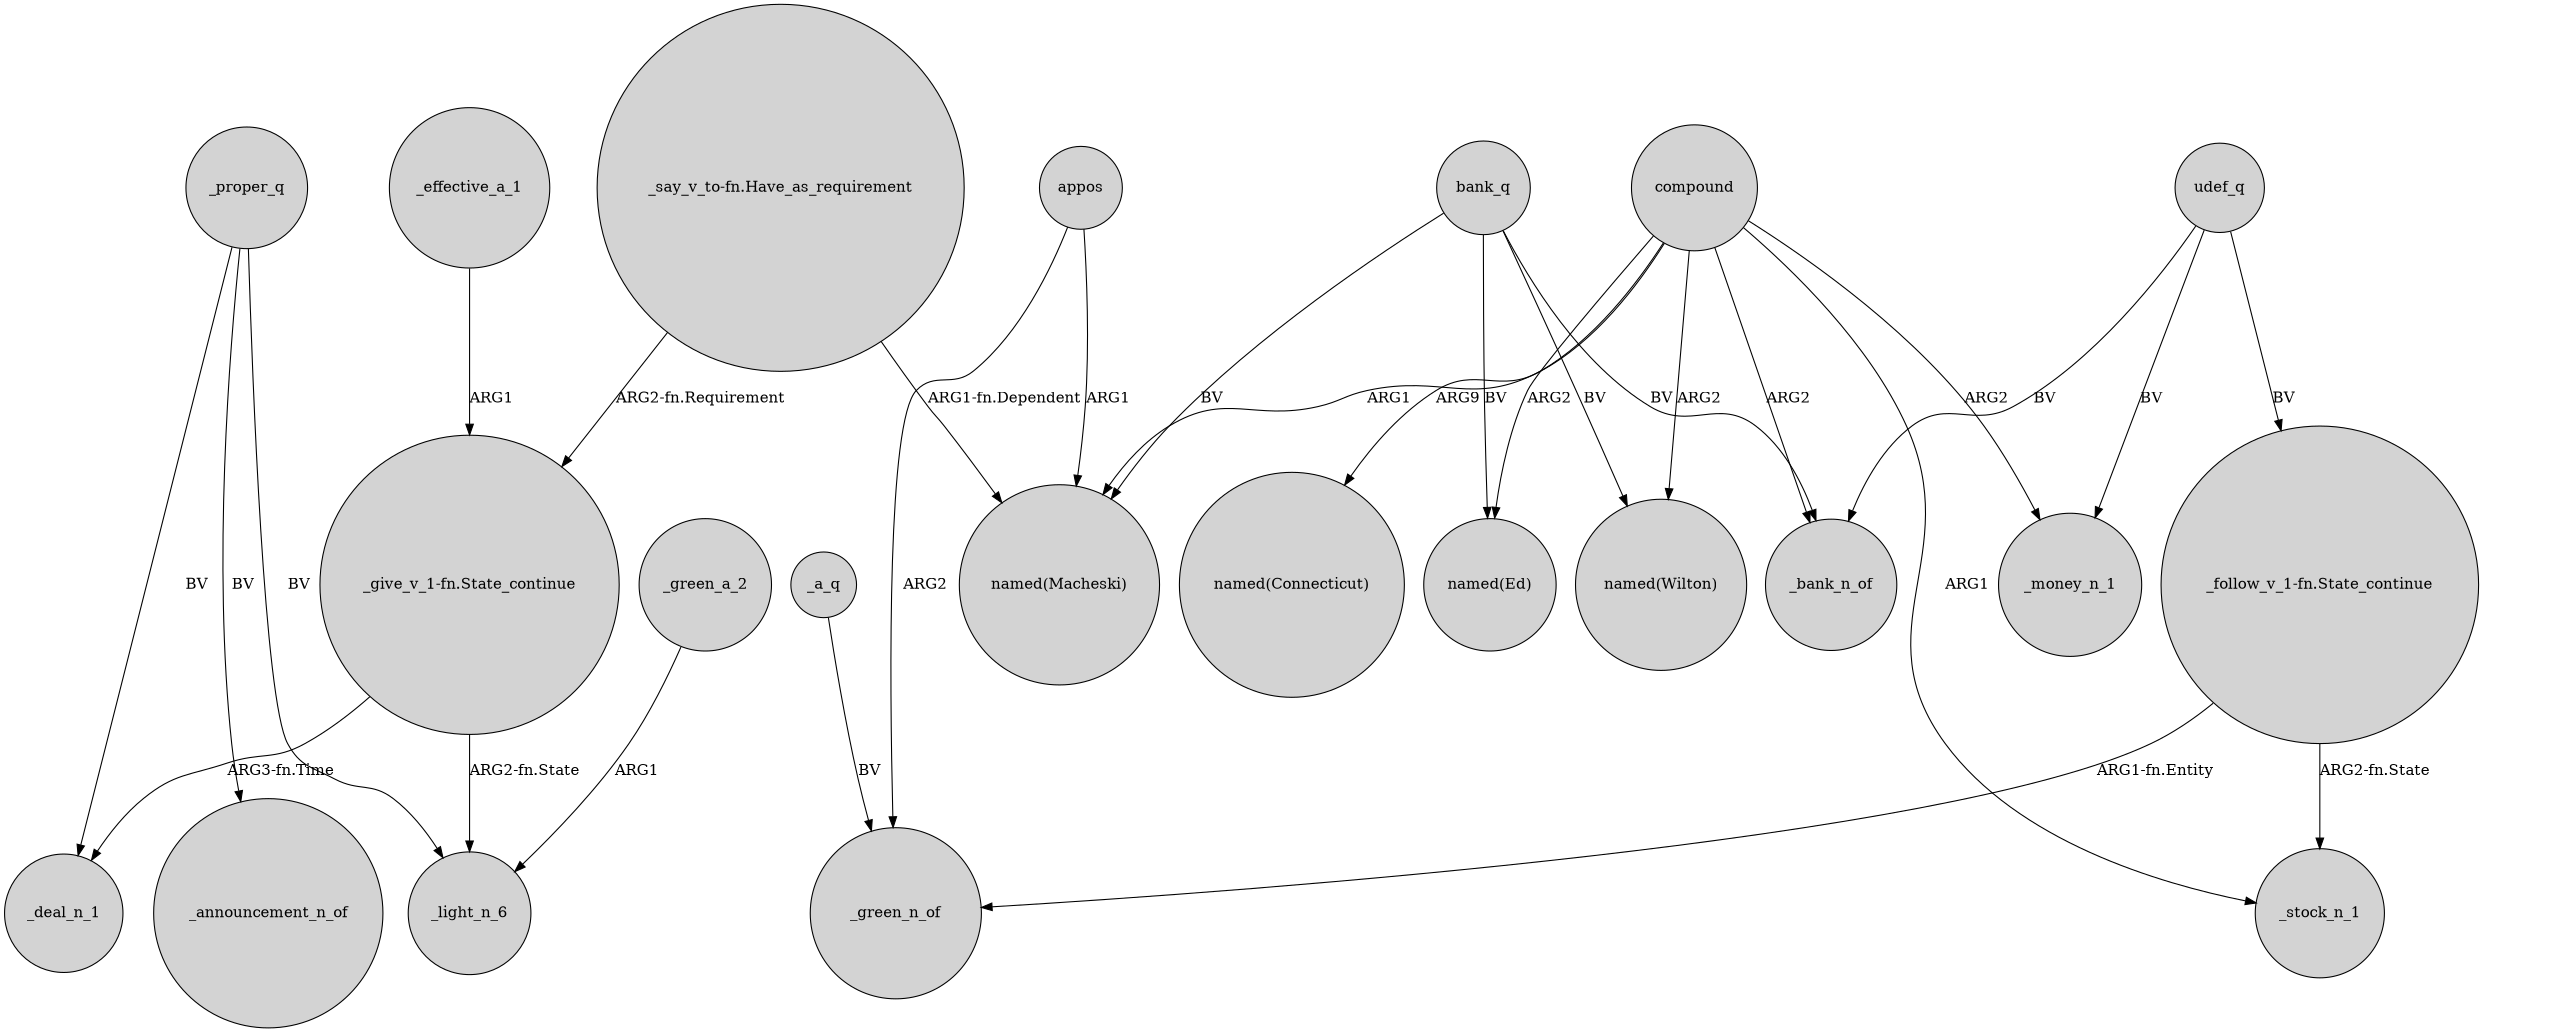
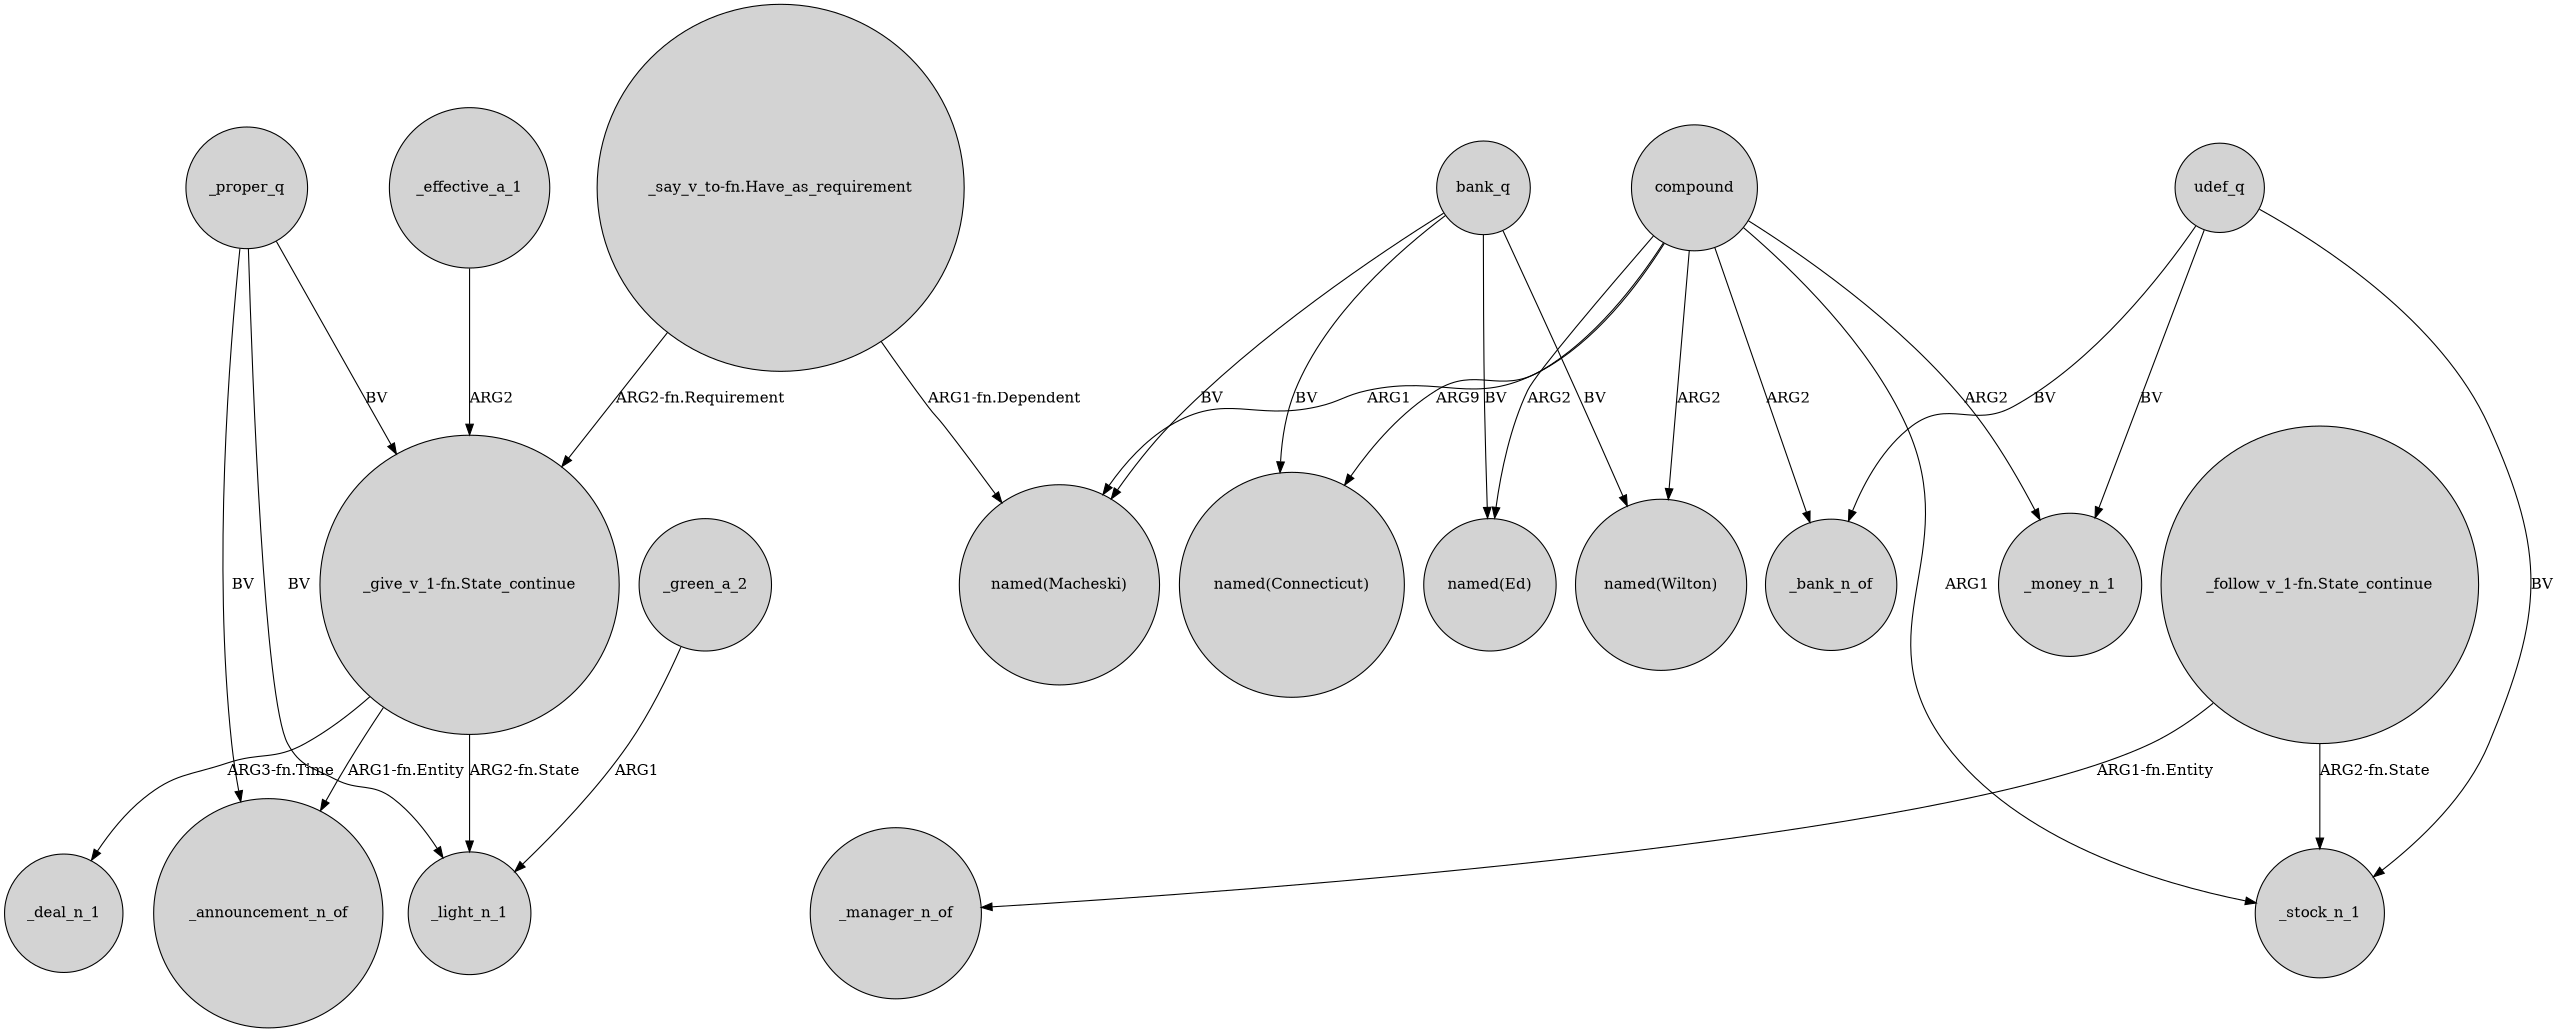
node "appos": removed
edge "udef_q" -> "_follow_v_1-fn.State_continue": now "udef_q" -> "_stock_n_1"
edge "_effective_a_1" -> "_give_v_1-fn.State_continue": label "ARG1" -> "ARG2"
edge "bank_q" -> "_bank_n_of": now "bank_q" -> "named(Connecticut)"
edge "_proper_q" -> "_deal_n_1": now "_proper_q" -> "_give_v_1-fn.State_continue"
node "_a_q": removed
edge "_give_v_1-fn.State_continue" -> "_announcement_n_of": added, label "ARG1-fn.Entity"
node "_light_n_6": label "_light_n_6" -> "_light_n_1"
node "_green_n_of": label "_green_n_of" -> "_manager_n_of"
